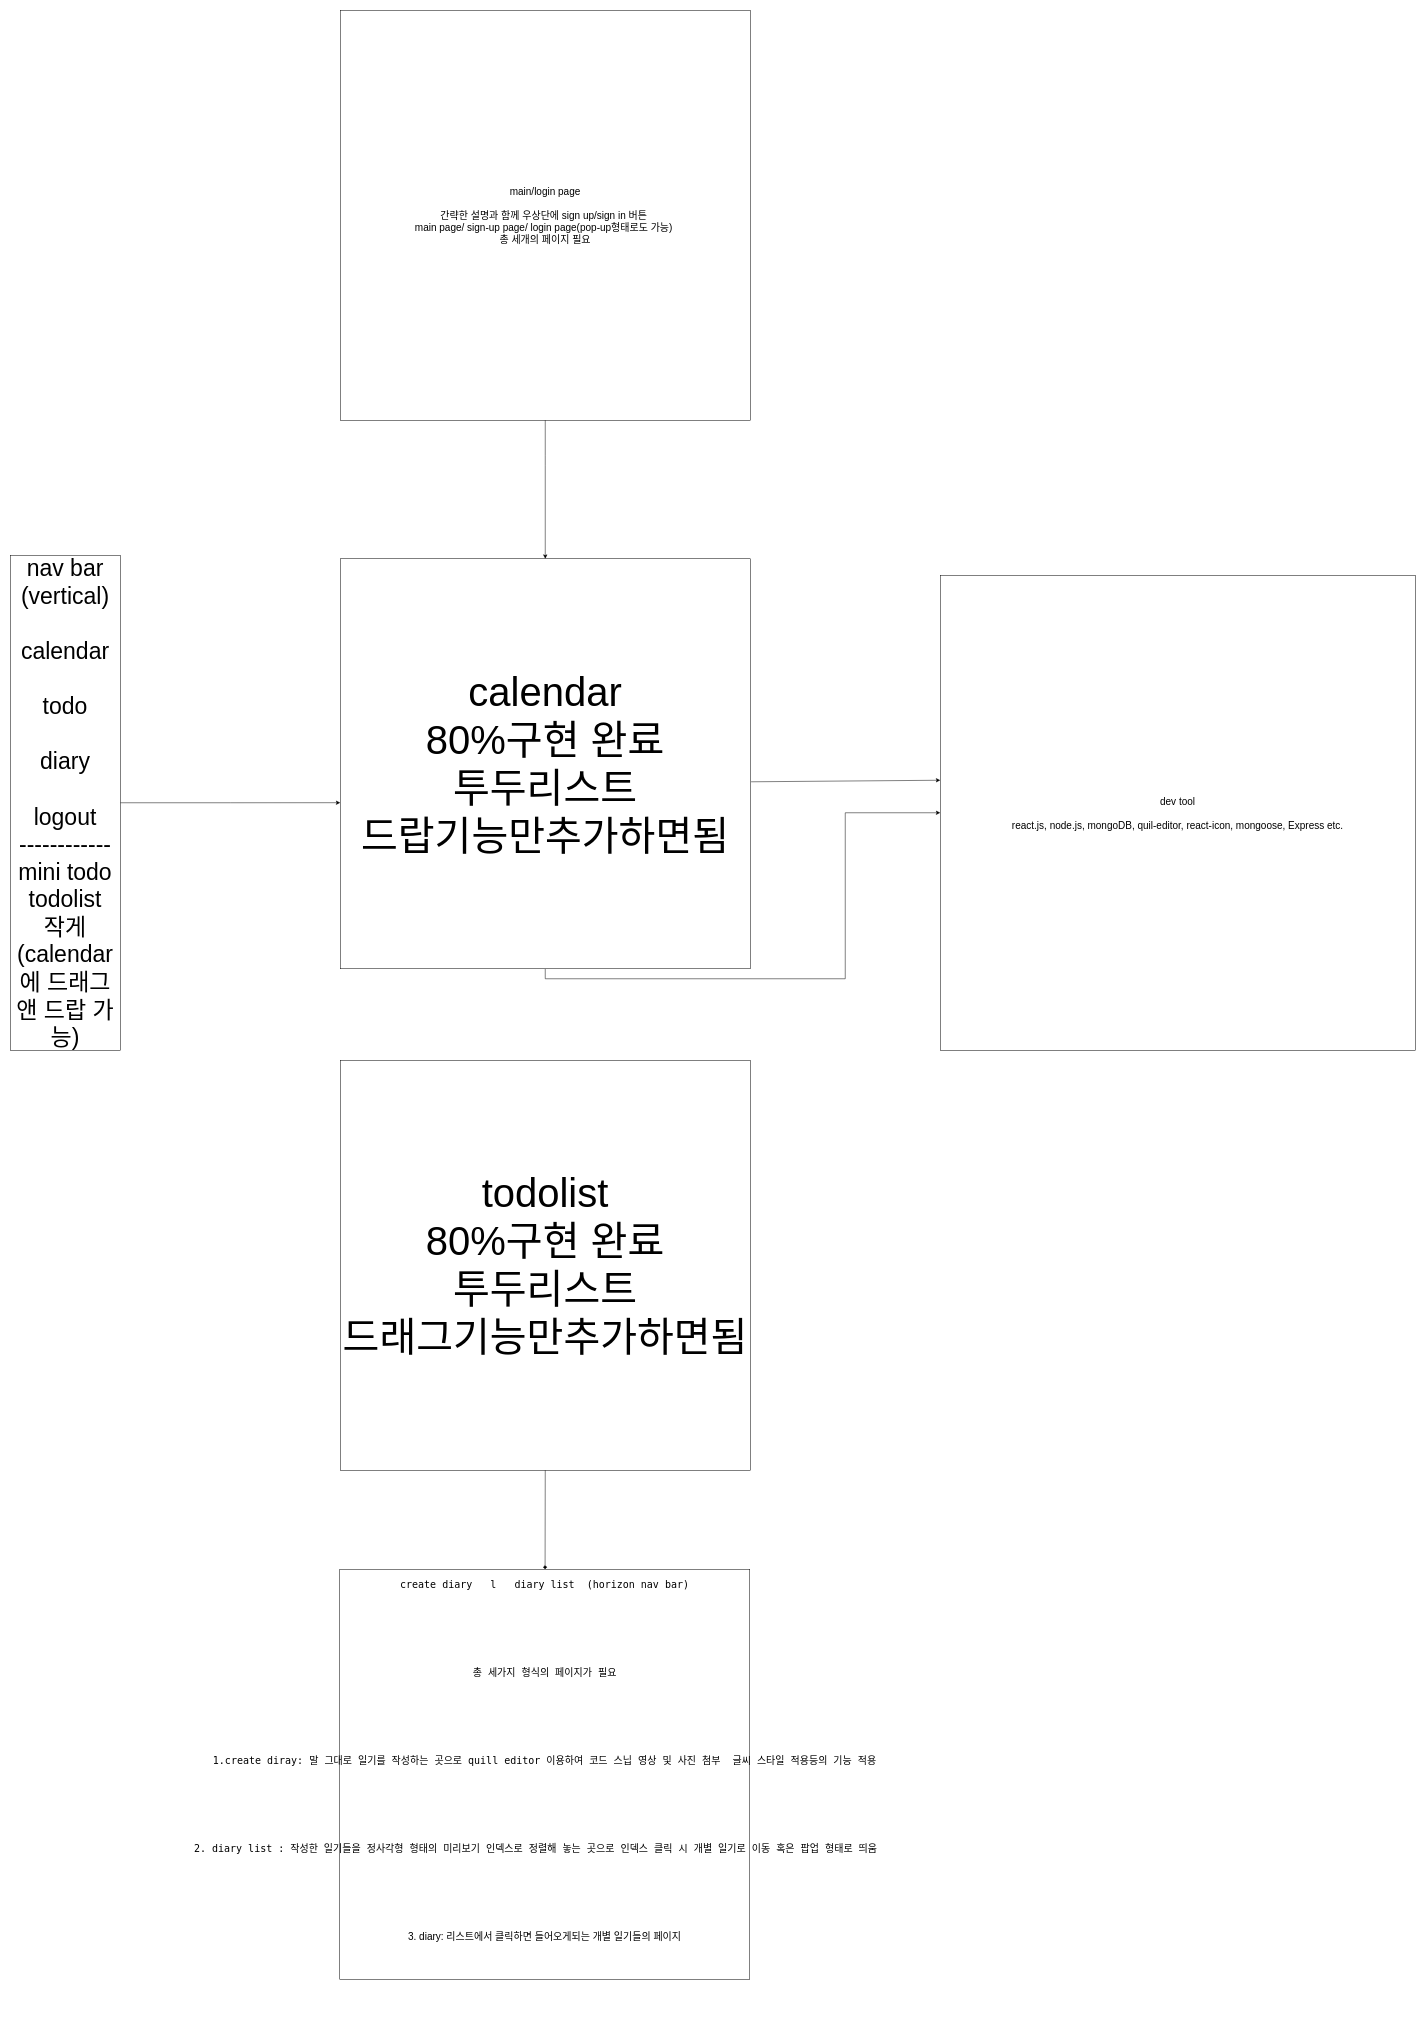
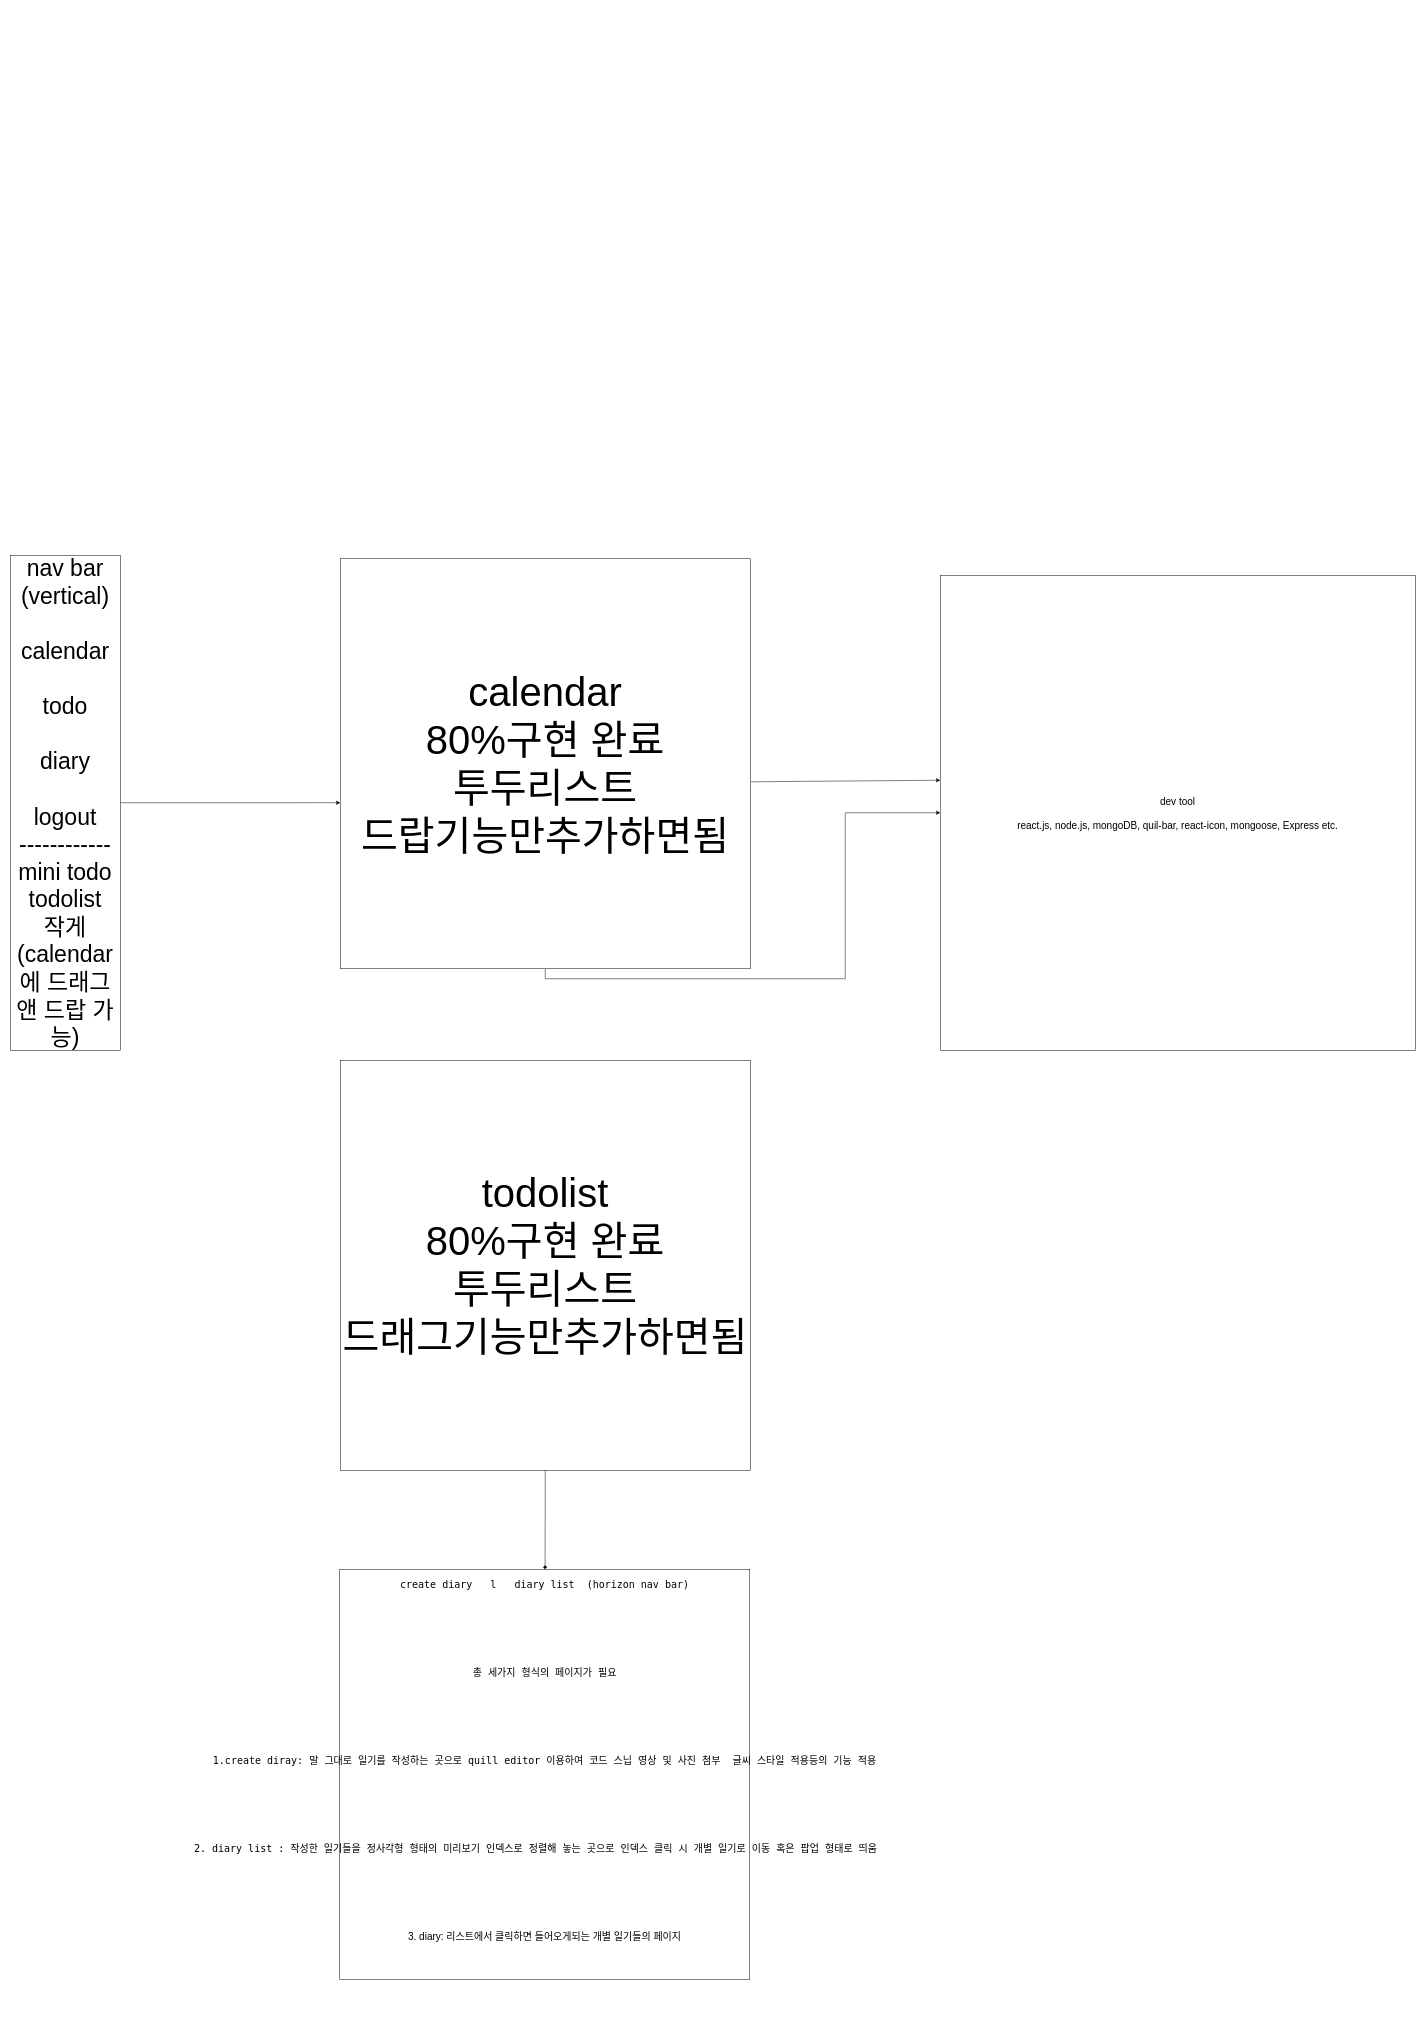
node "main/login page 간략한 설명과 함께 우상단에 sign up/sign in 버튼 main page/ sign-up page/ login page(pop-up형태로도 가능) 총 세개의 페이지 필요": removed
edge "main/login page 간략한 설명과 함께 우상단에 sign up/sign in 버튼 main page/ sign-up page/ login page(pop-up형태로도 가능) 총 세개의 페이지 필요" -> "calendar 80%구현 완료 투두리스트 드랍기능만추가하면됨": removed
node "dev tool react.js, node.js, mongoDB, quil-editor, react-icon, mongoose, Express etc.": label "dev tool react.js, node.js, mongoDB, quil-editor, react-icon, mongoose, Express etc." -> "dev tool react.js, node.js, mongoDB, quil-bar, react-icon, mongoose, Express etc."
